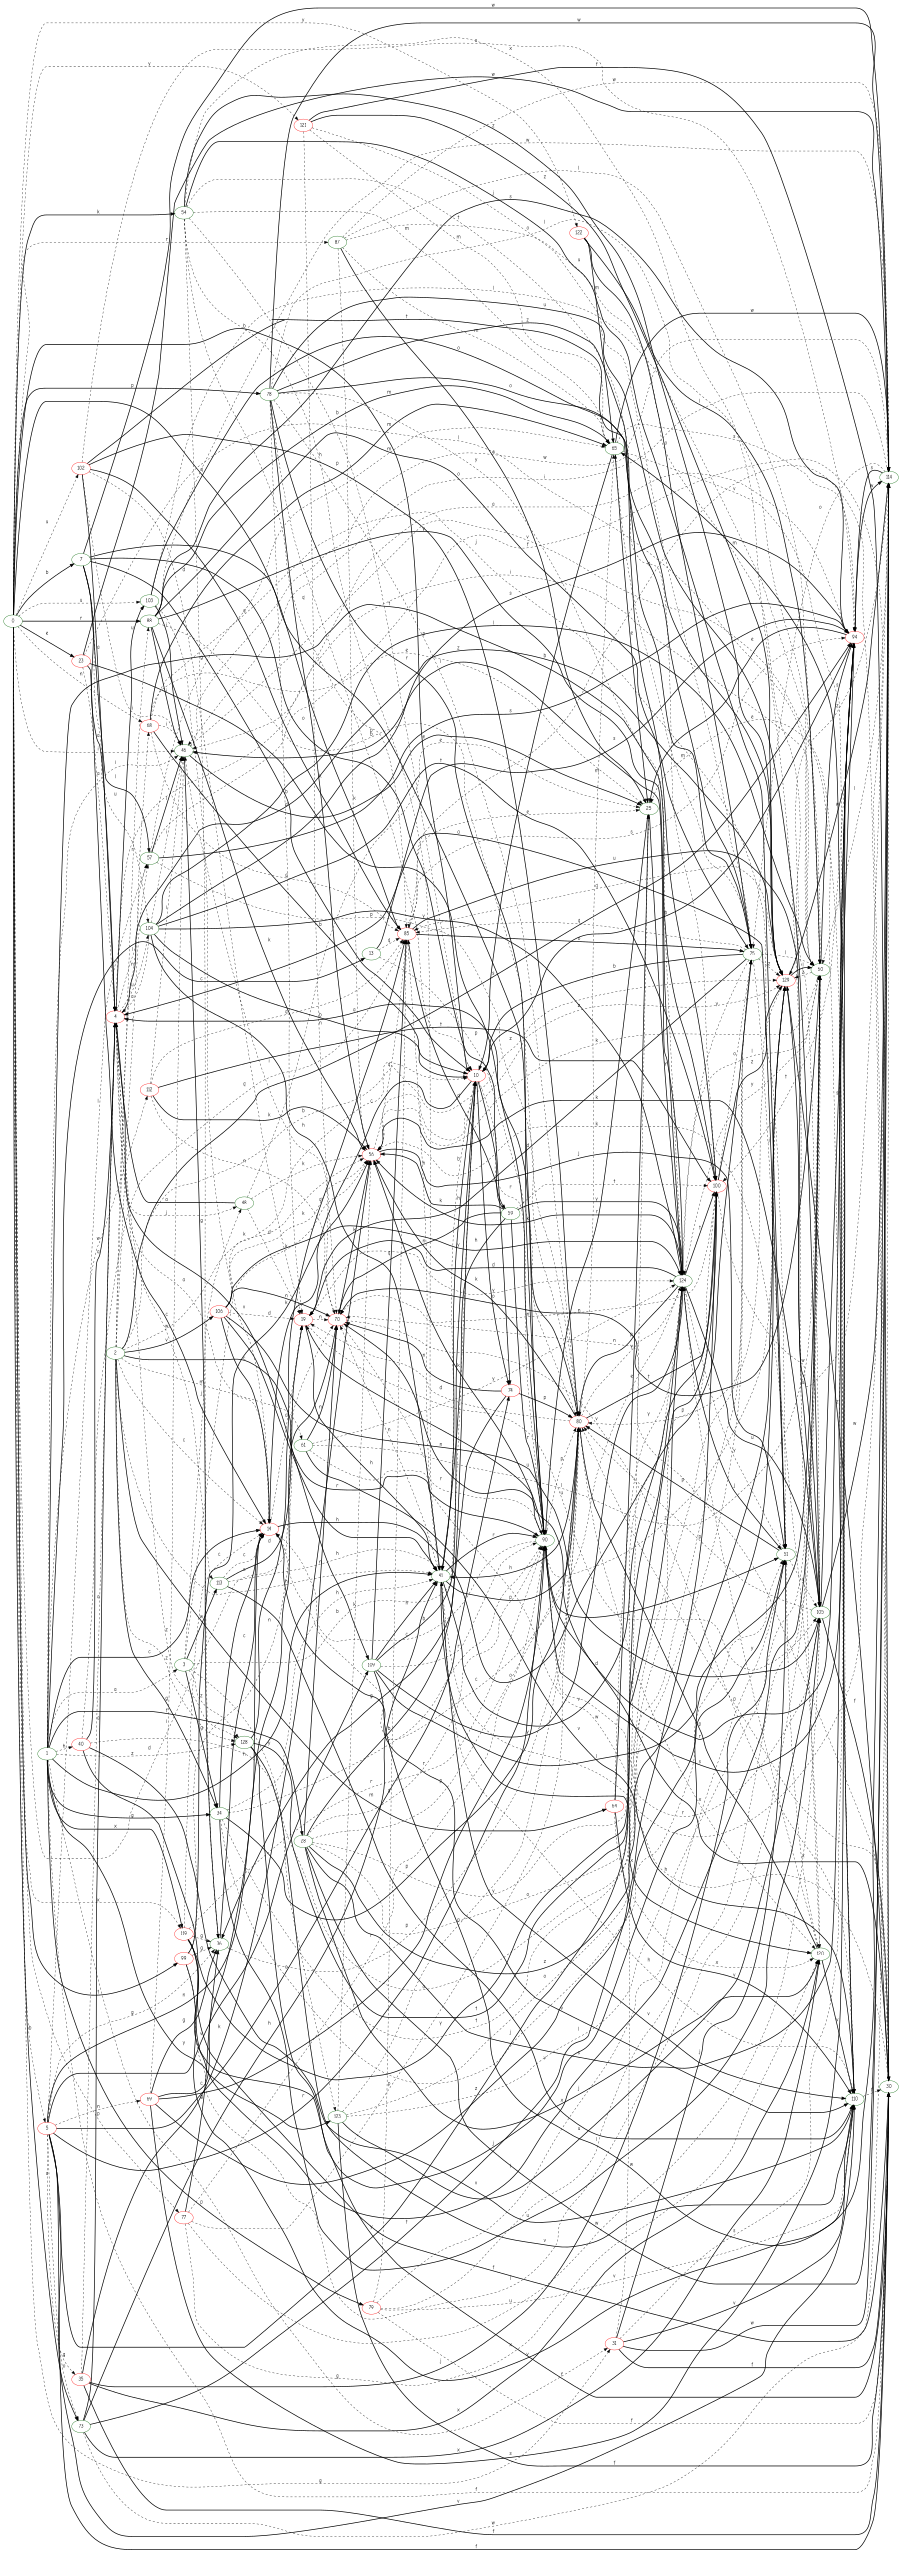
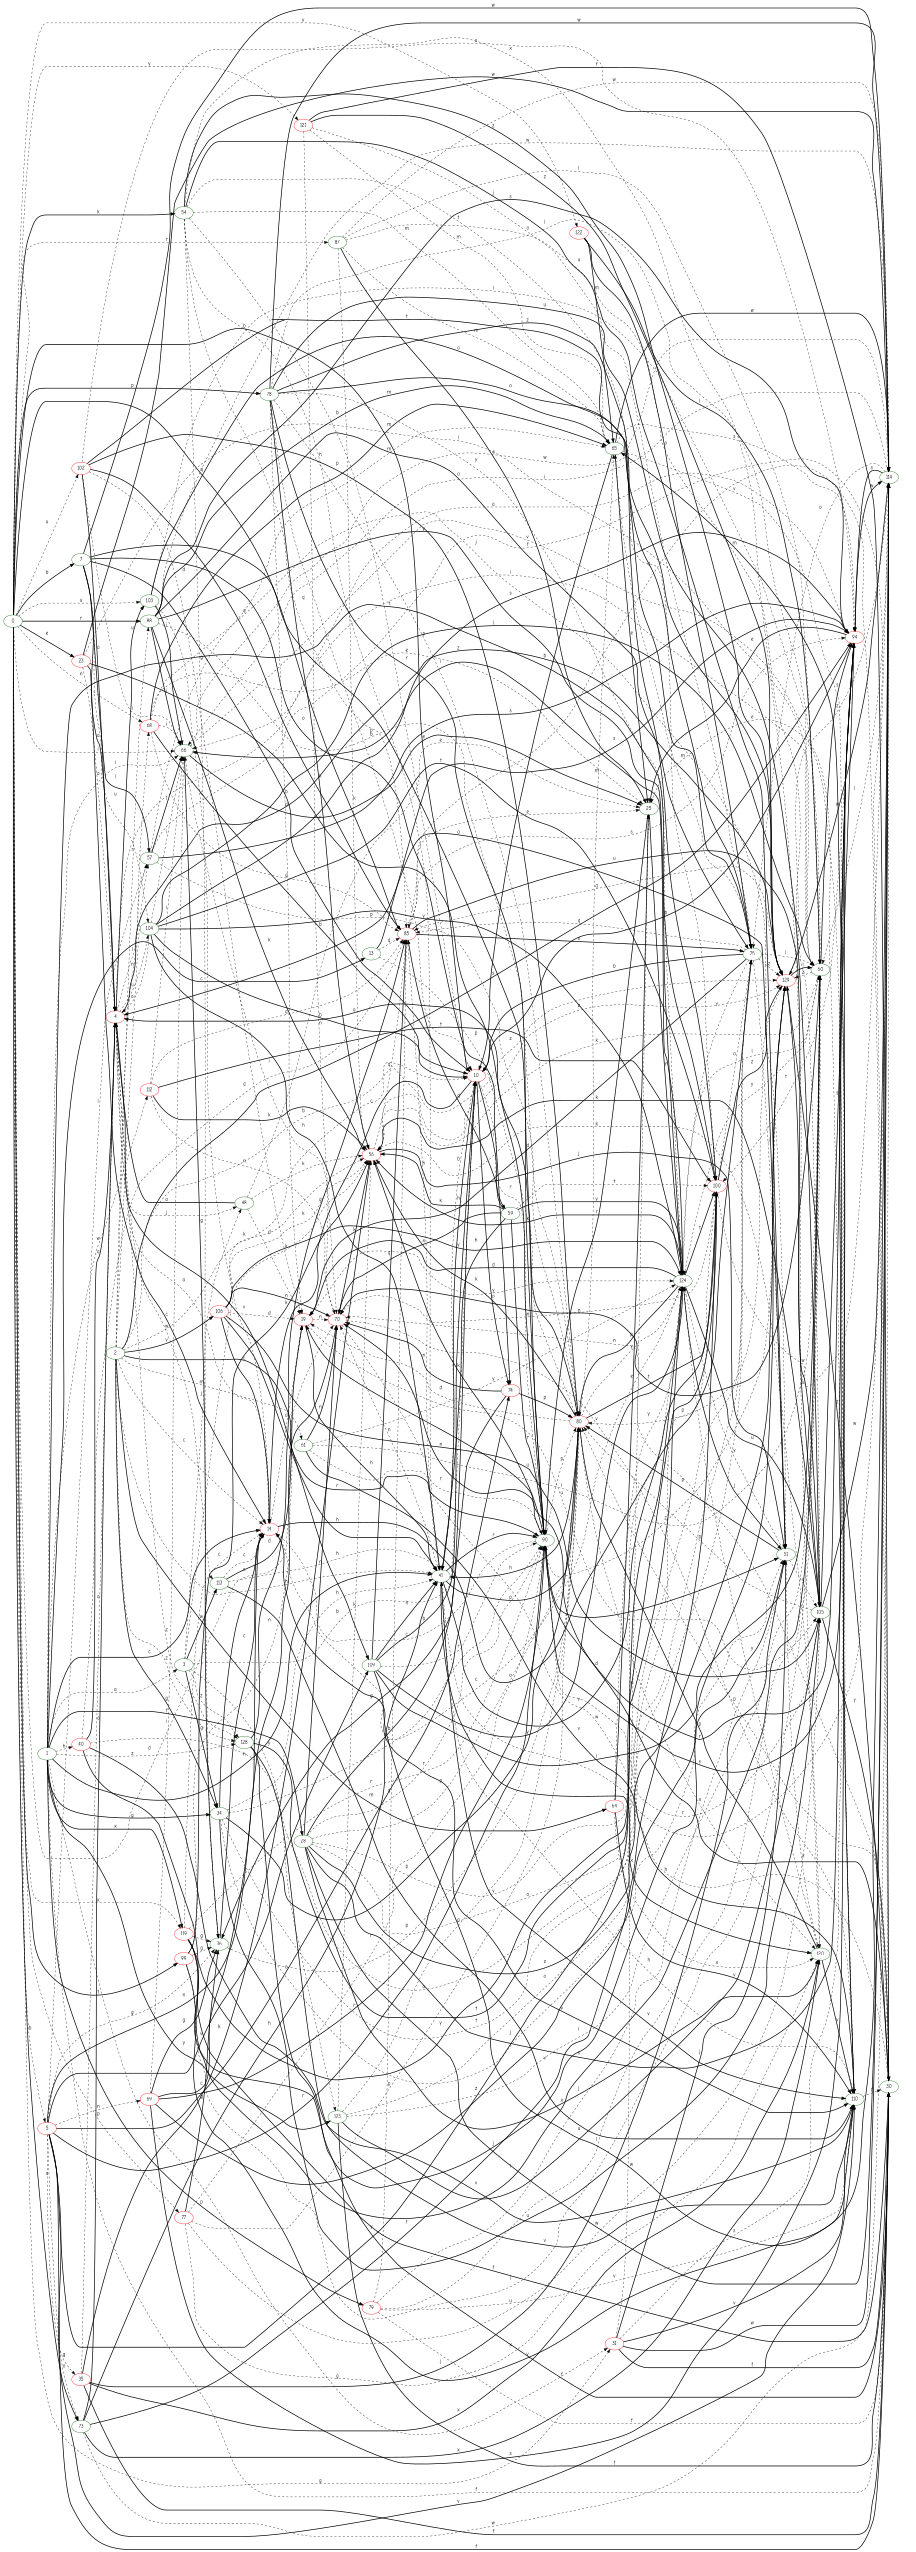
node "46": label "46" -> "66"
